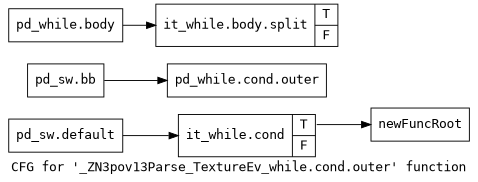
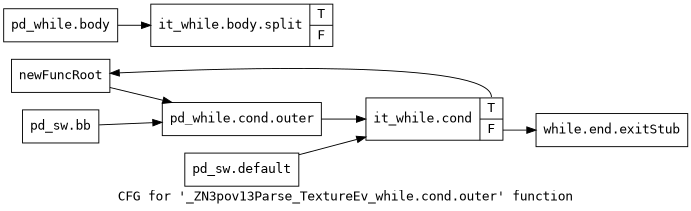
edge "newFuncRoot" -> "pd_while.cond.outer": added
edge "pd_while.cond.outer" -> "it_while.cond": added
node "while.end.exitStub": added
